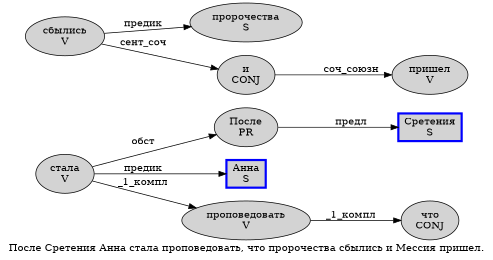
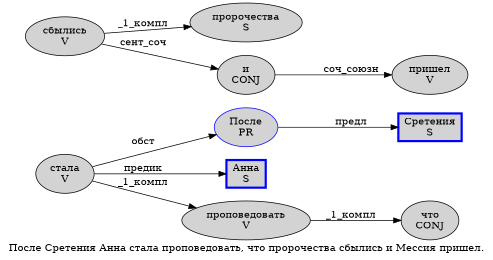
edge "сбылись V" -> "пророчества S": label "предик" -> "_1_компл"
node "После PR": color black -> blue
